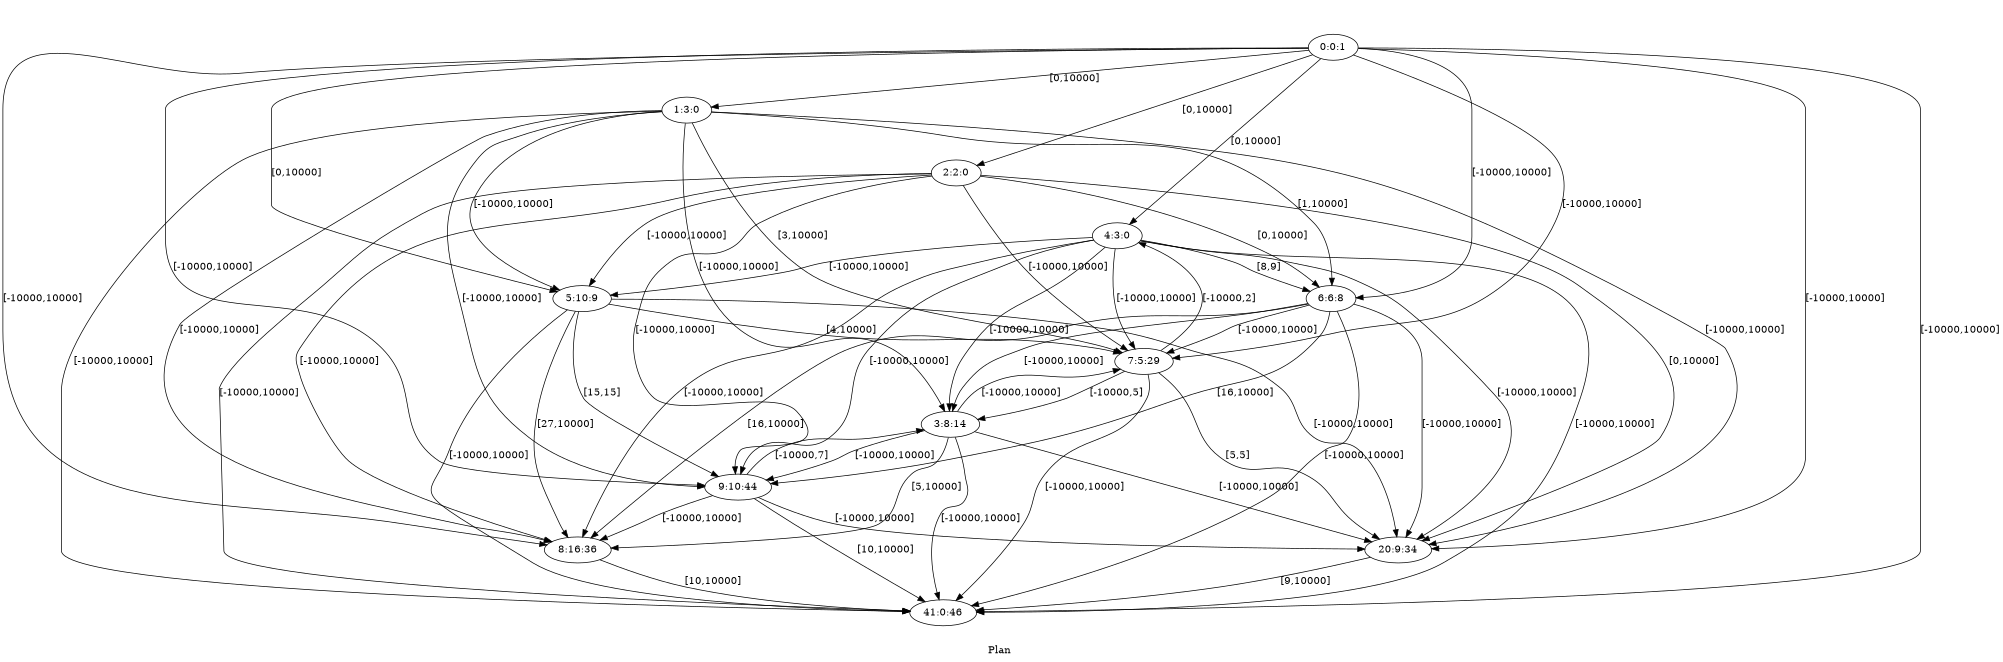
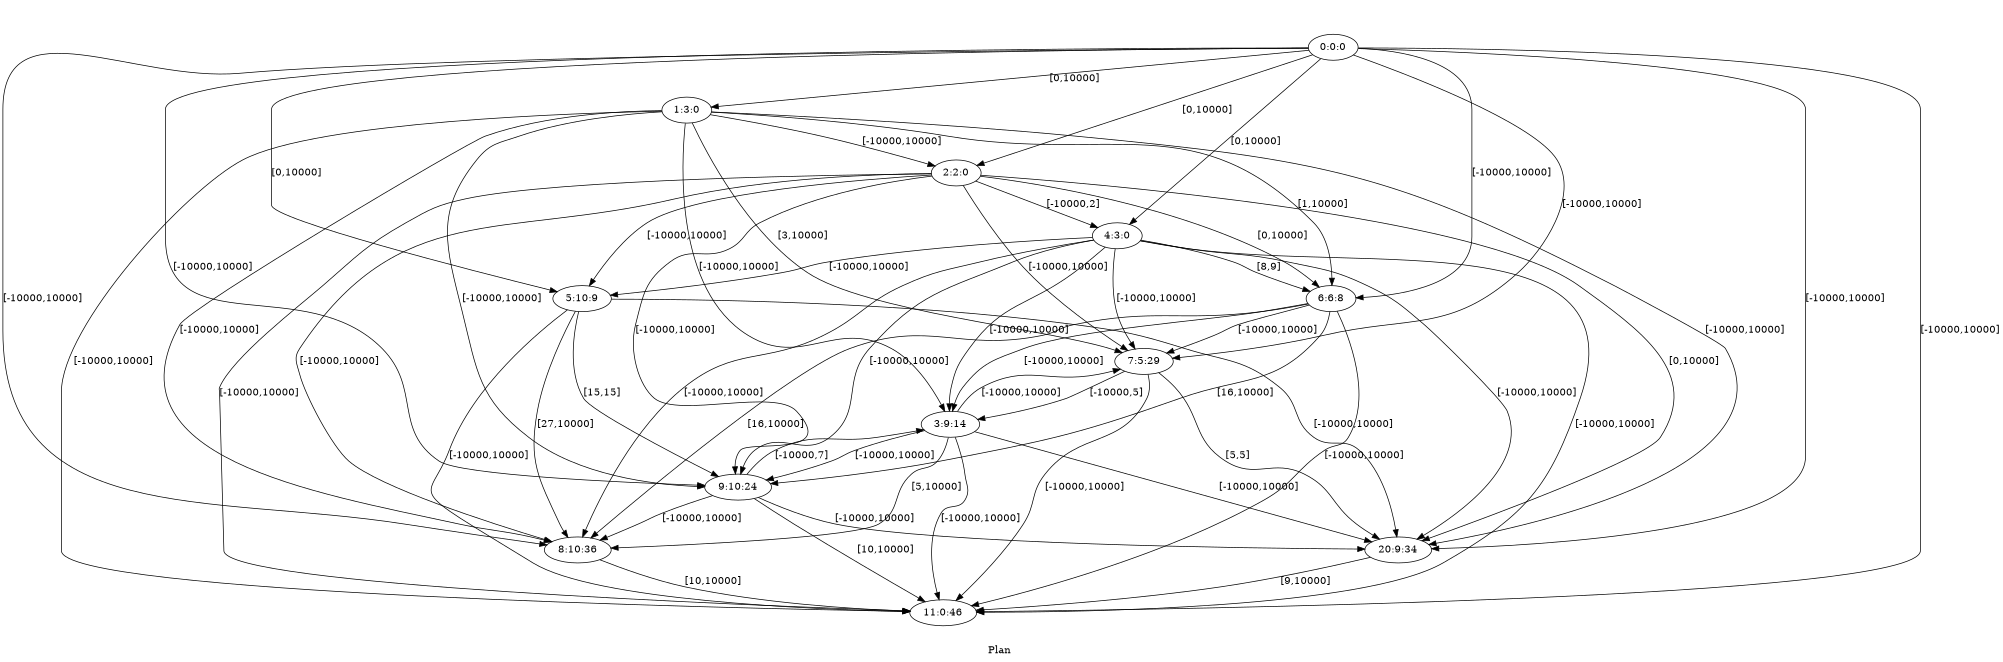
node "0:0:1": label "0:0:1" -> "0:0:0"
edge "1:3:0" -> "5:10:9": now "1:3:0" -> "2:2:0"
edge "7:5:29" -> "4:3:0": now "2:2:0" -> "4:3:0"
edge "5:10:9" -> "7:5:29": removed, label "[4,10000]"
edge "6:6:8" -> "20:9:34": removed, label "[-10000,10000]"
node "3:8:14": label "3:8:14" -> "3:9:14"
node "9:10:44": label "9:10:44" -> "9:10:24"
node "8:16:36": label "8:16:36" -> "8:10:36"
node "41:0:46": label "41:0:46" -> "11:0:46"
